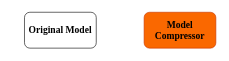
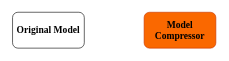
node "Original Model": moved (60, 30) -> (48, 30)
